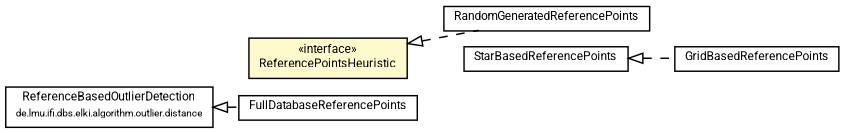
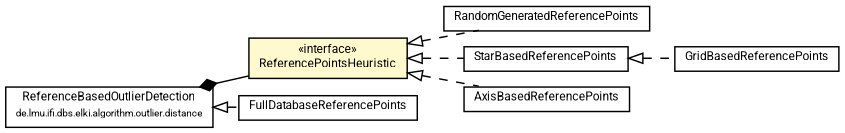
edge "StarBasedReferencePoints" -> "ReferencePointsHeuristic": added
edge "ReferencePointsHeuristic" -> "ReferenceBasedOutlierDetection": added
node "AxisBasedReferencePoints": added
